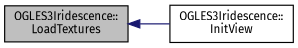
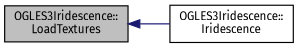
node "OGLES3Iridescence:: InitView": label "OGLES3Iridescence:: InitView" -> "OGLES3Iridescence:: Iridescence"
